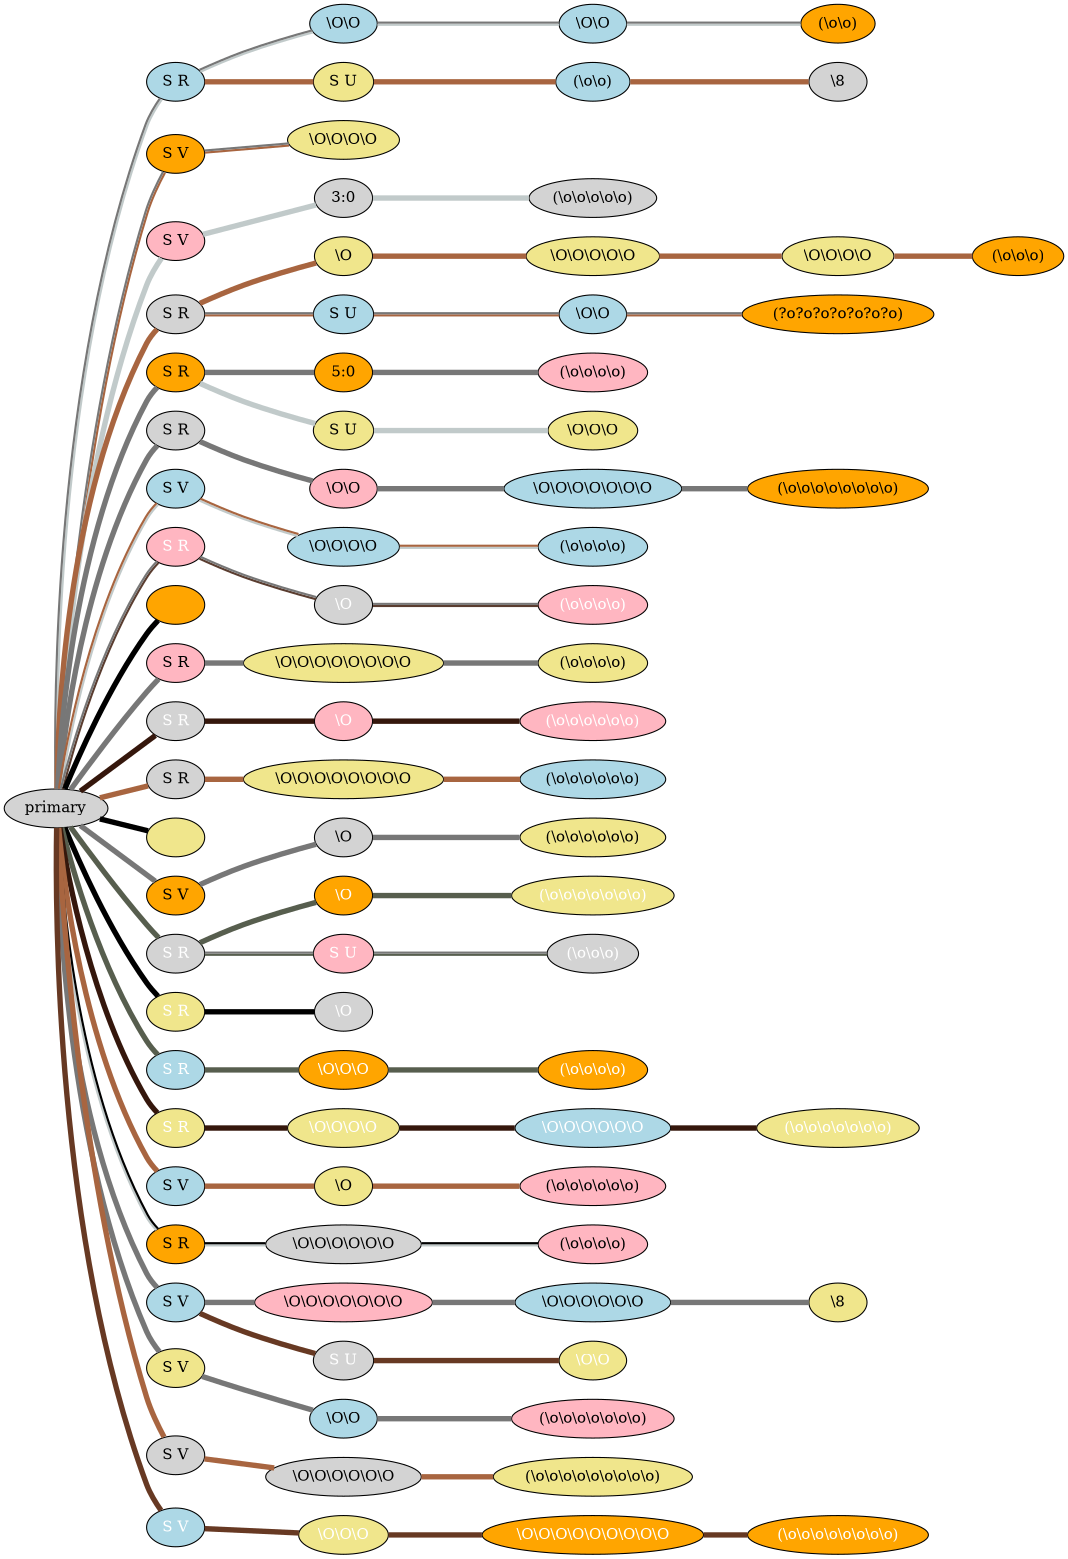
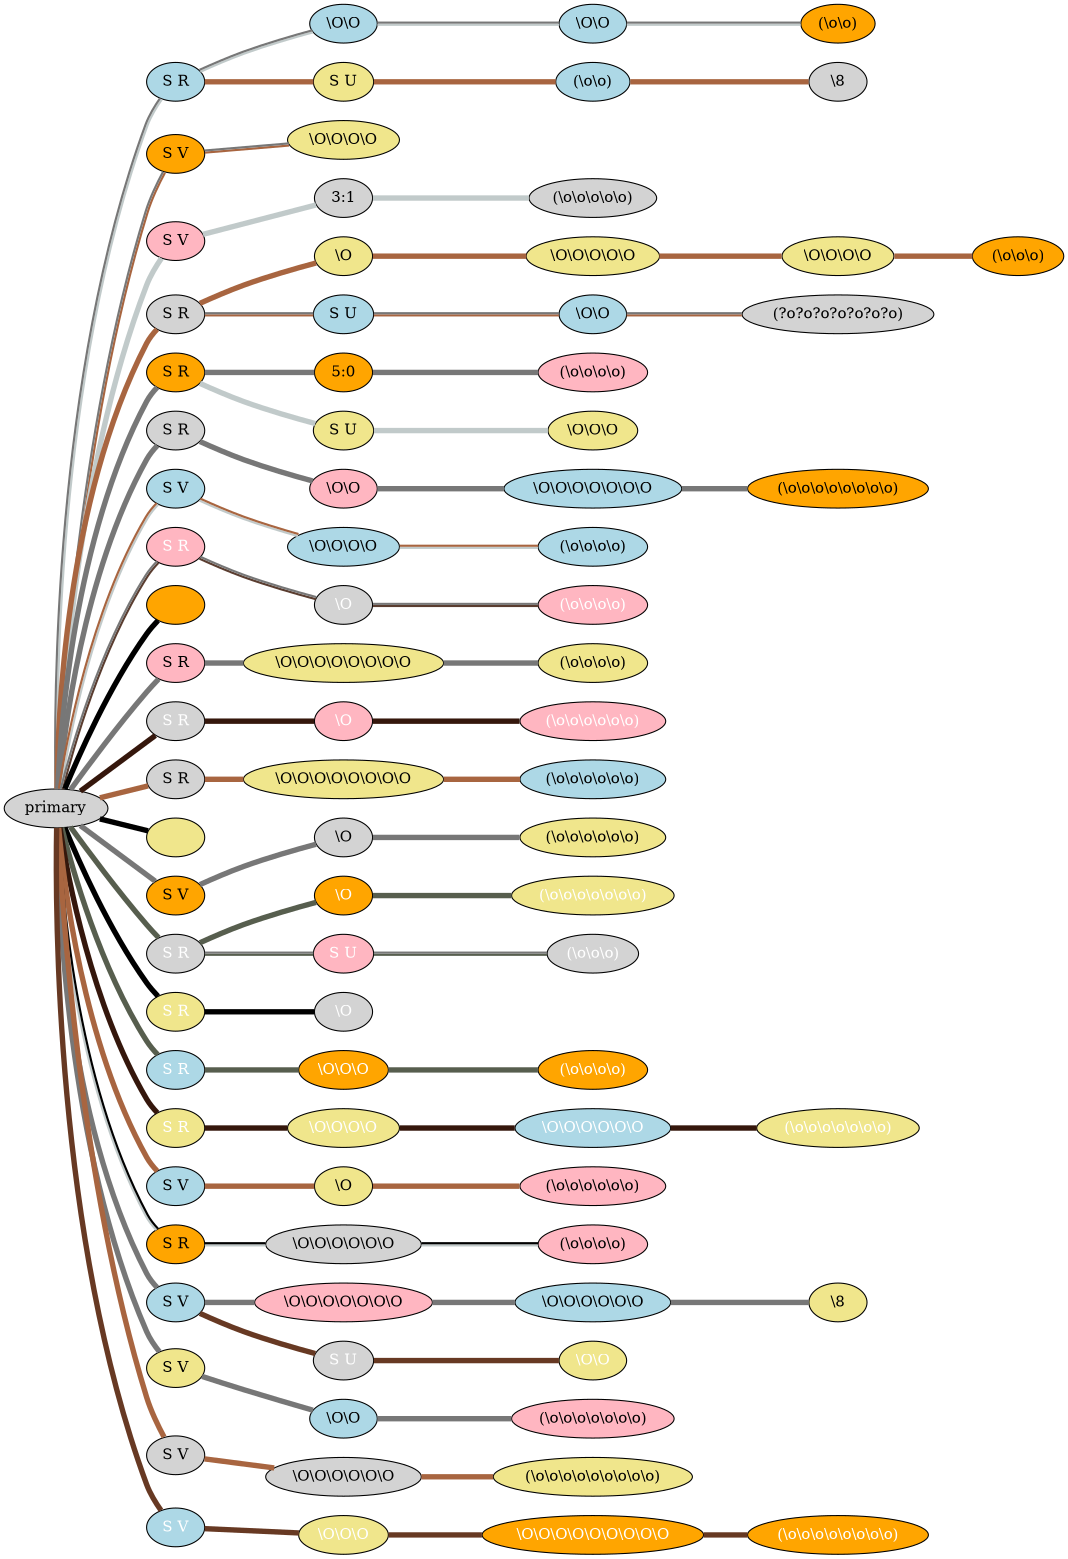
node "3:0": label "3:0" -> "3:1"
node "(?o?o?o?o?o?o?o)": fillcolor orange -> lightgrey
